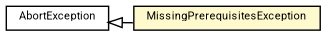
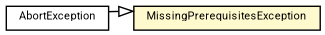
edge "MissingPrerequisitesException" -> "AbortException": reversed
